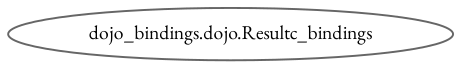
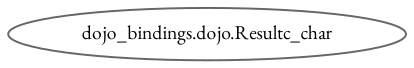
node "dojo_bindings.dojo.Resultc_bindings": label "dojo_bindings.dojo.Resultc_bindings" -> "dojo_bindings.dojo.Resultc_char"
